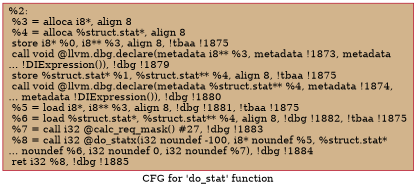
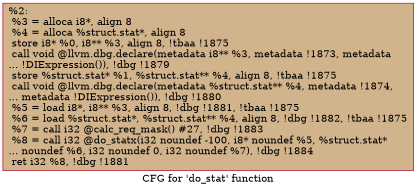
node "%2:": text "ret i32 %8, !dbg !1885" -> "ret i32 %8, !dbg !1881"
